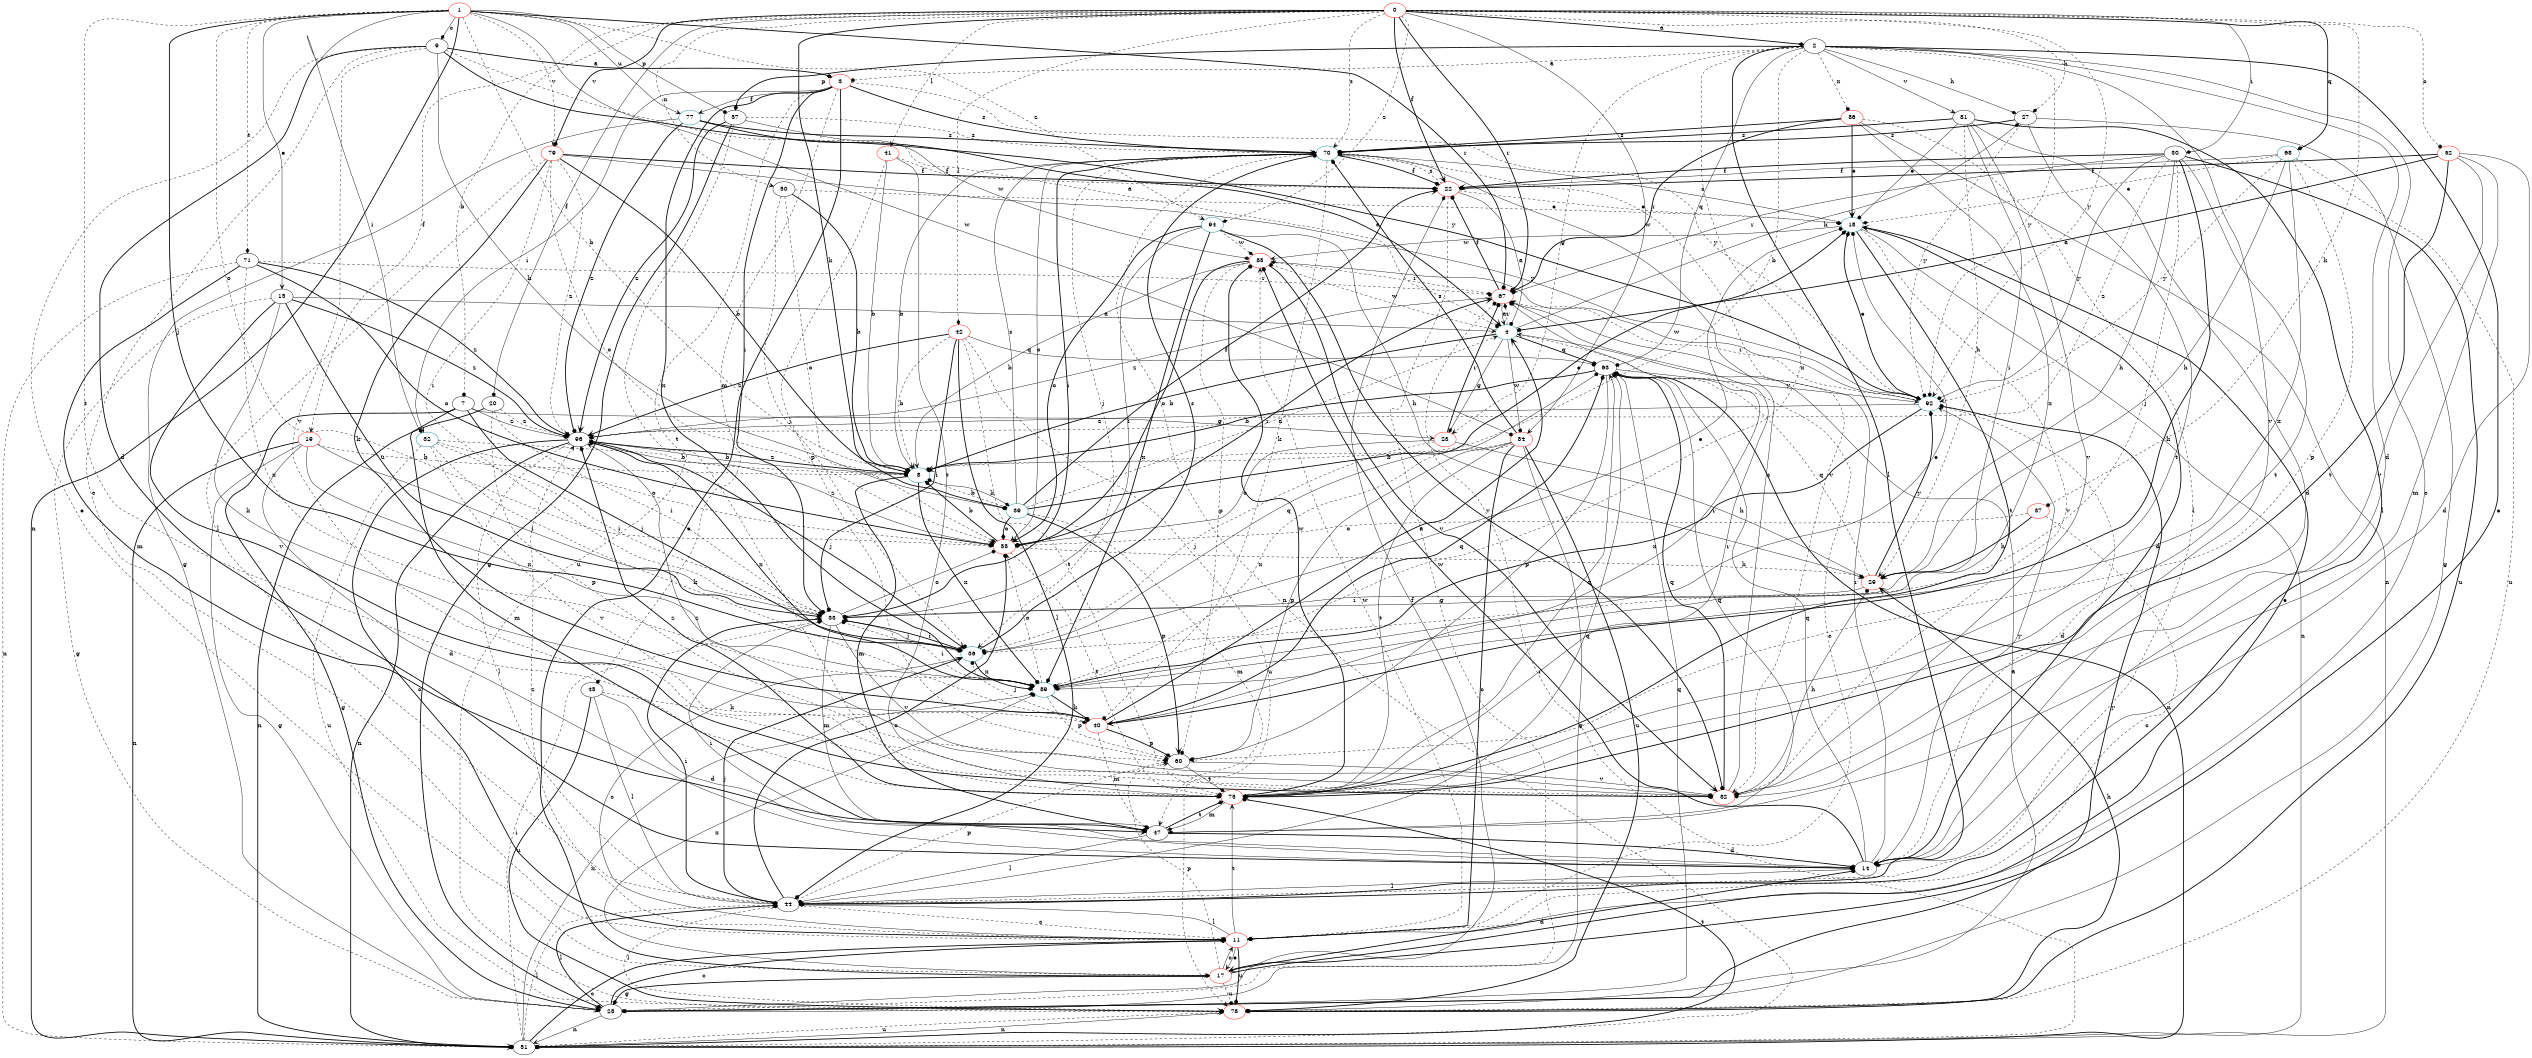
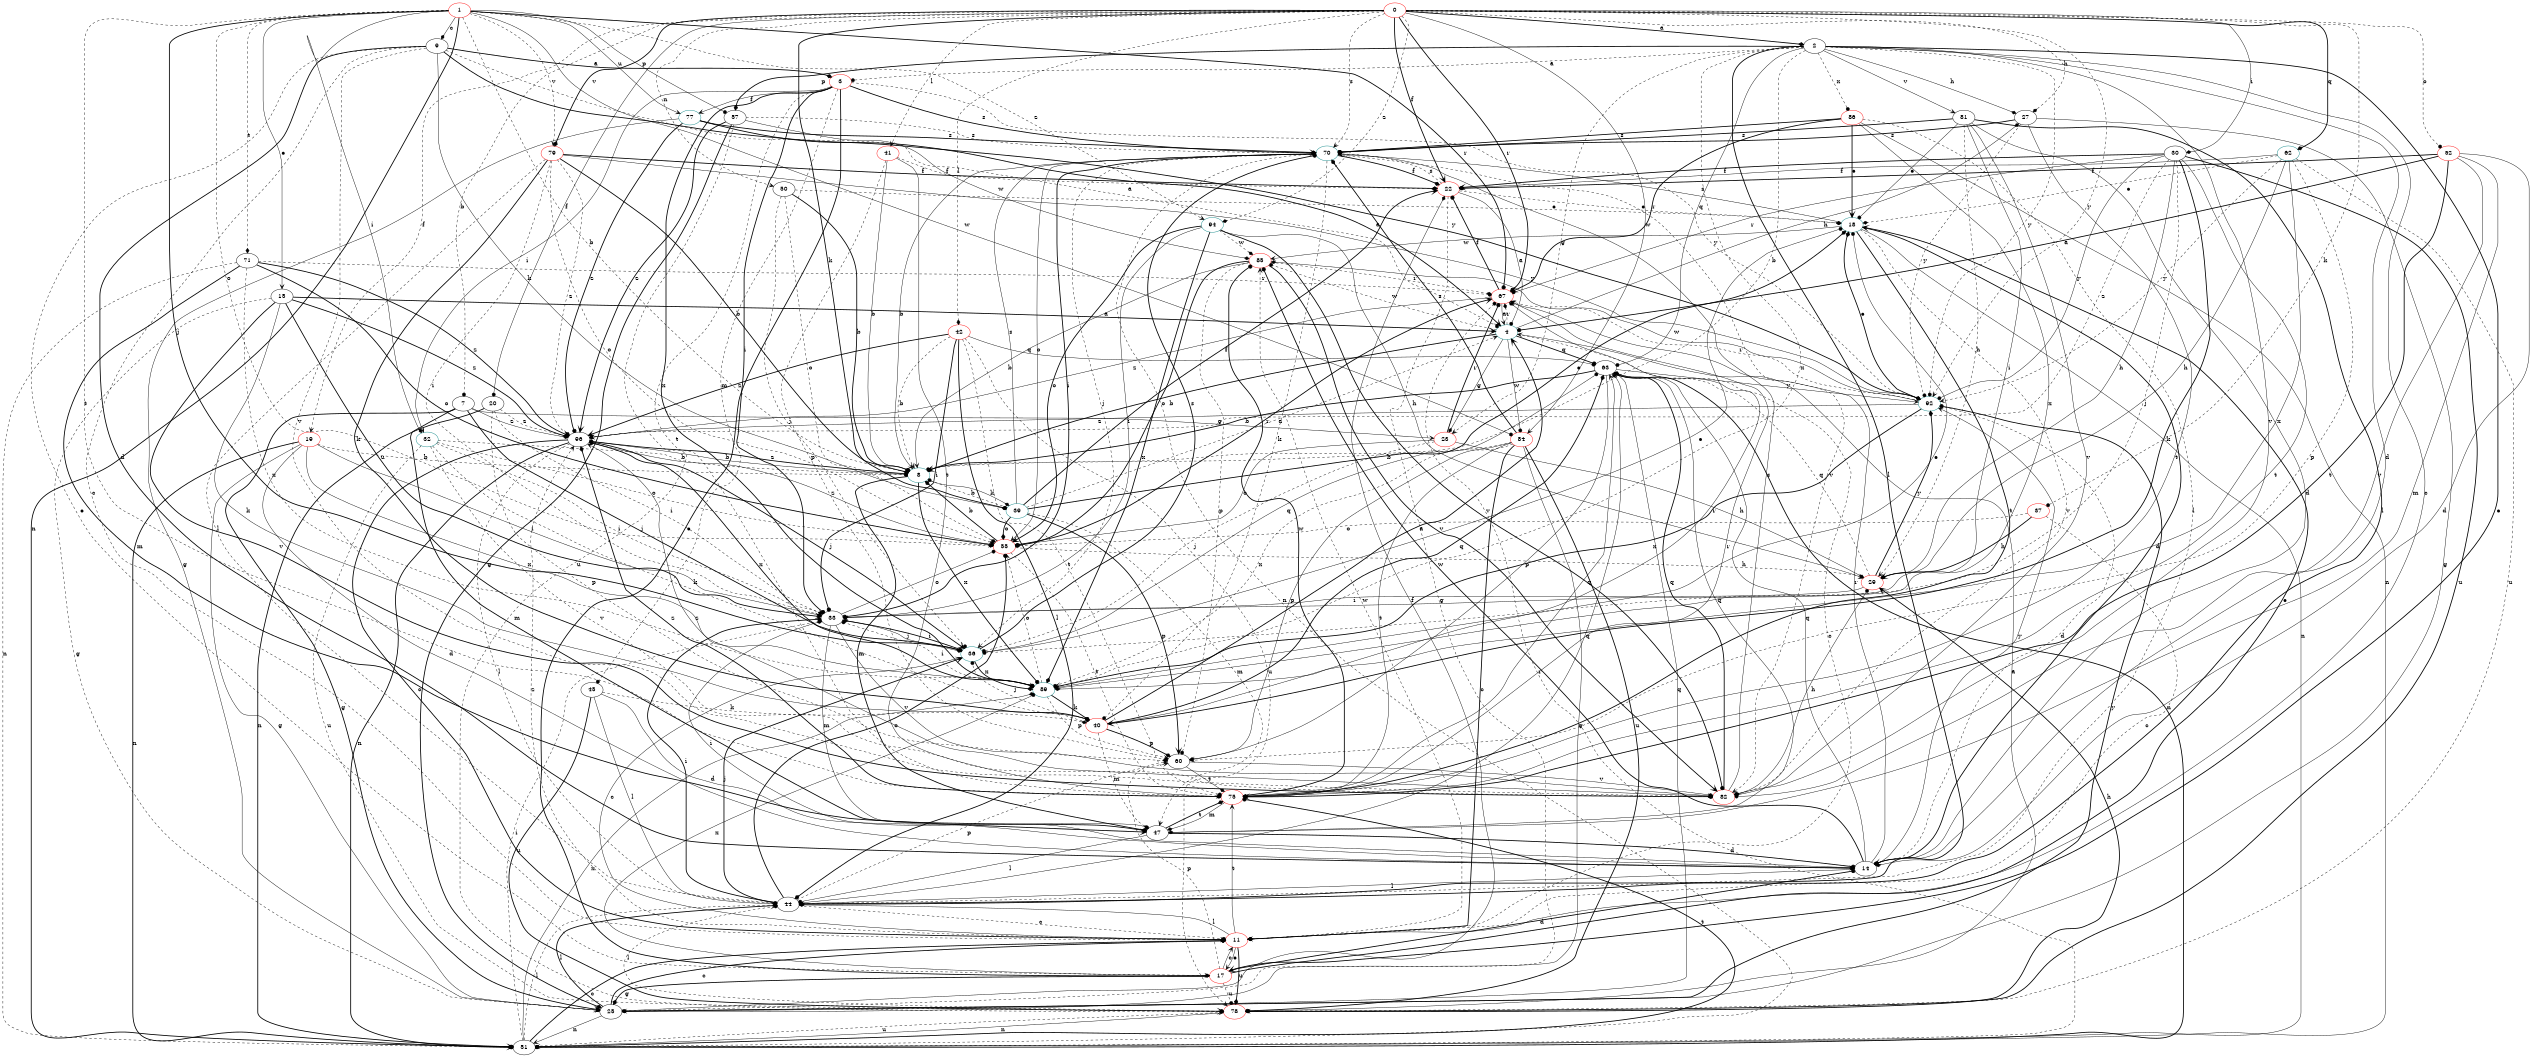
node "68": label "68" -> "62"
edge "15" -> "4": style solid -> bold
